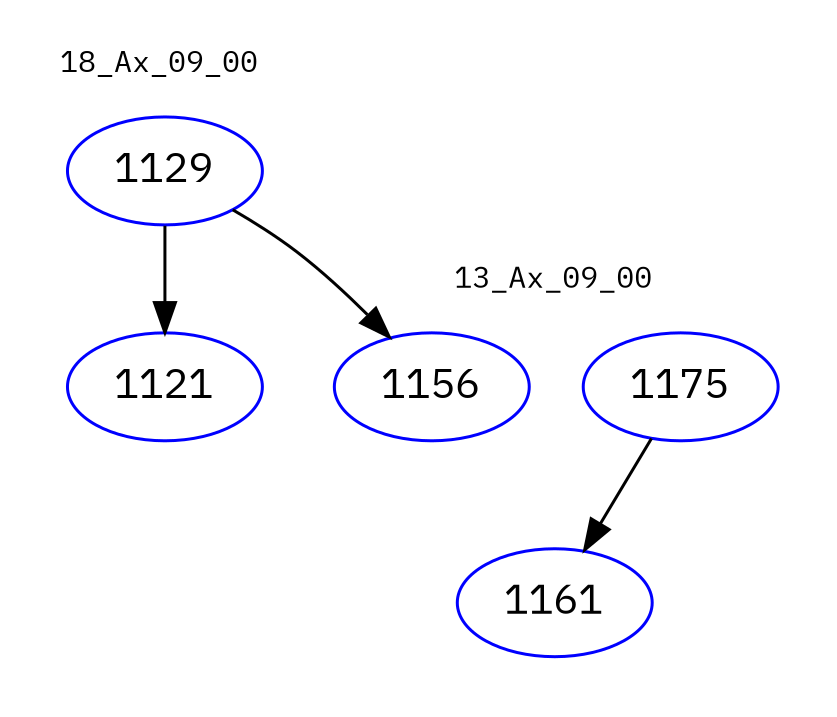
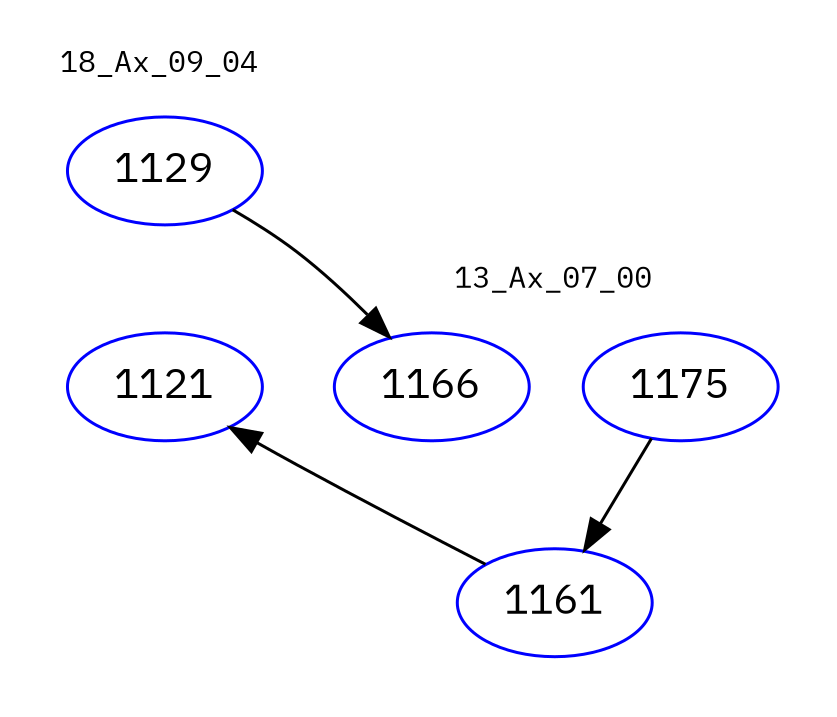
cluster "18_Ax_09_00": label "18_Ax_09_00" -> "18_Ax_09_04"
edge "1129" -> "1121": now "1161" -> "1121"
cluster "13_Ax_09_00": label "13_Ax_09_00" -> "13_Ax_07_00"
node "1156": label "1156" -> "1166"
